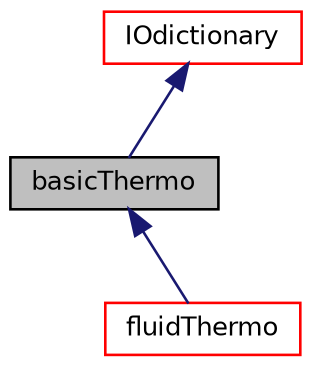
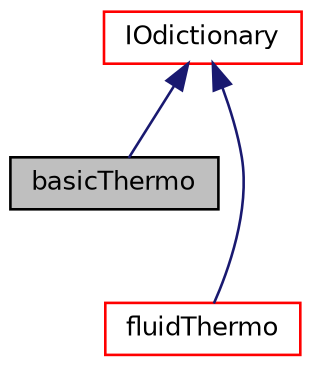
edge "fluidThermo" -> "basicThermo": now "fluidThermo" -> "IOdictionary"
